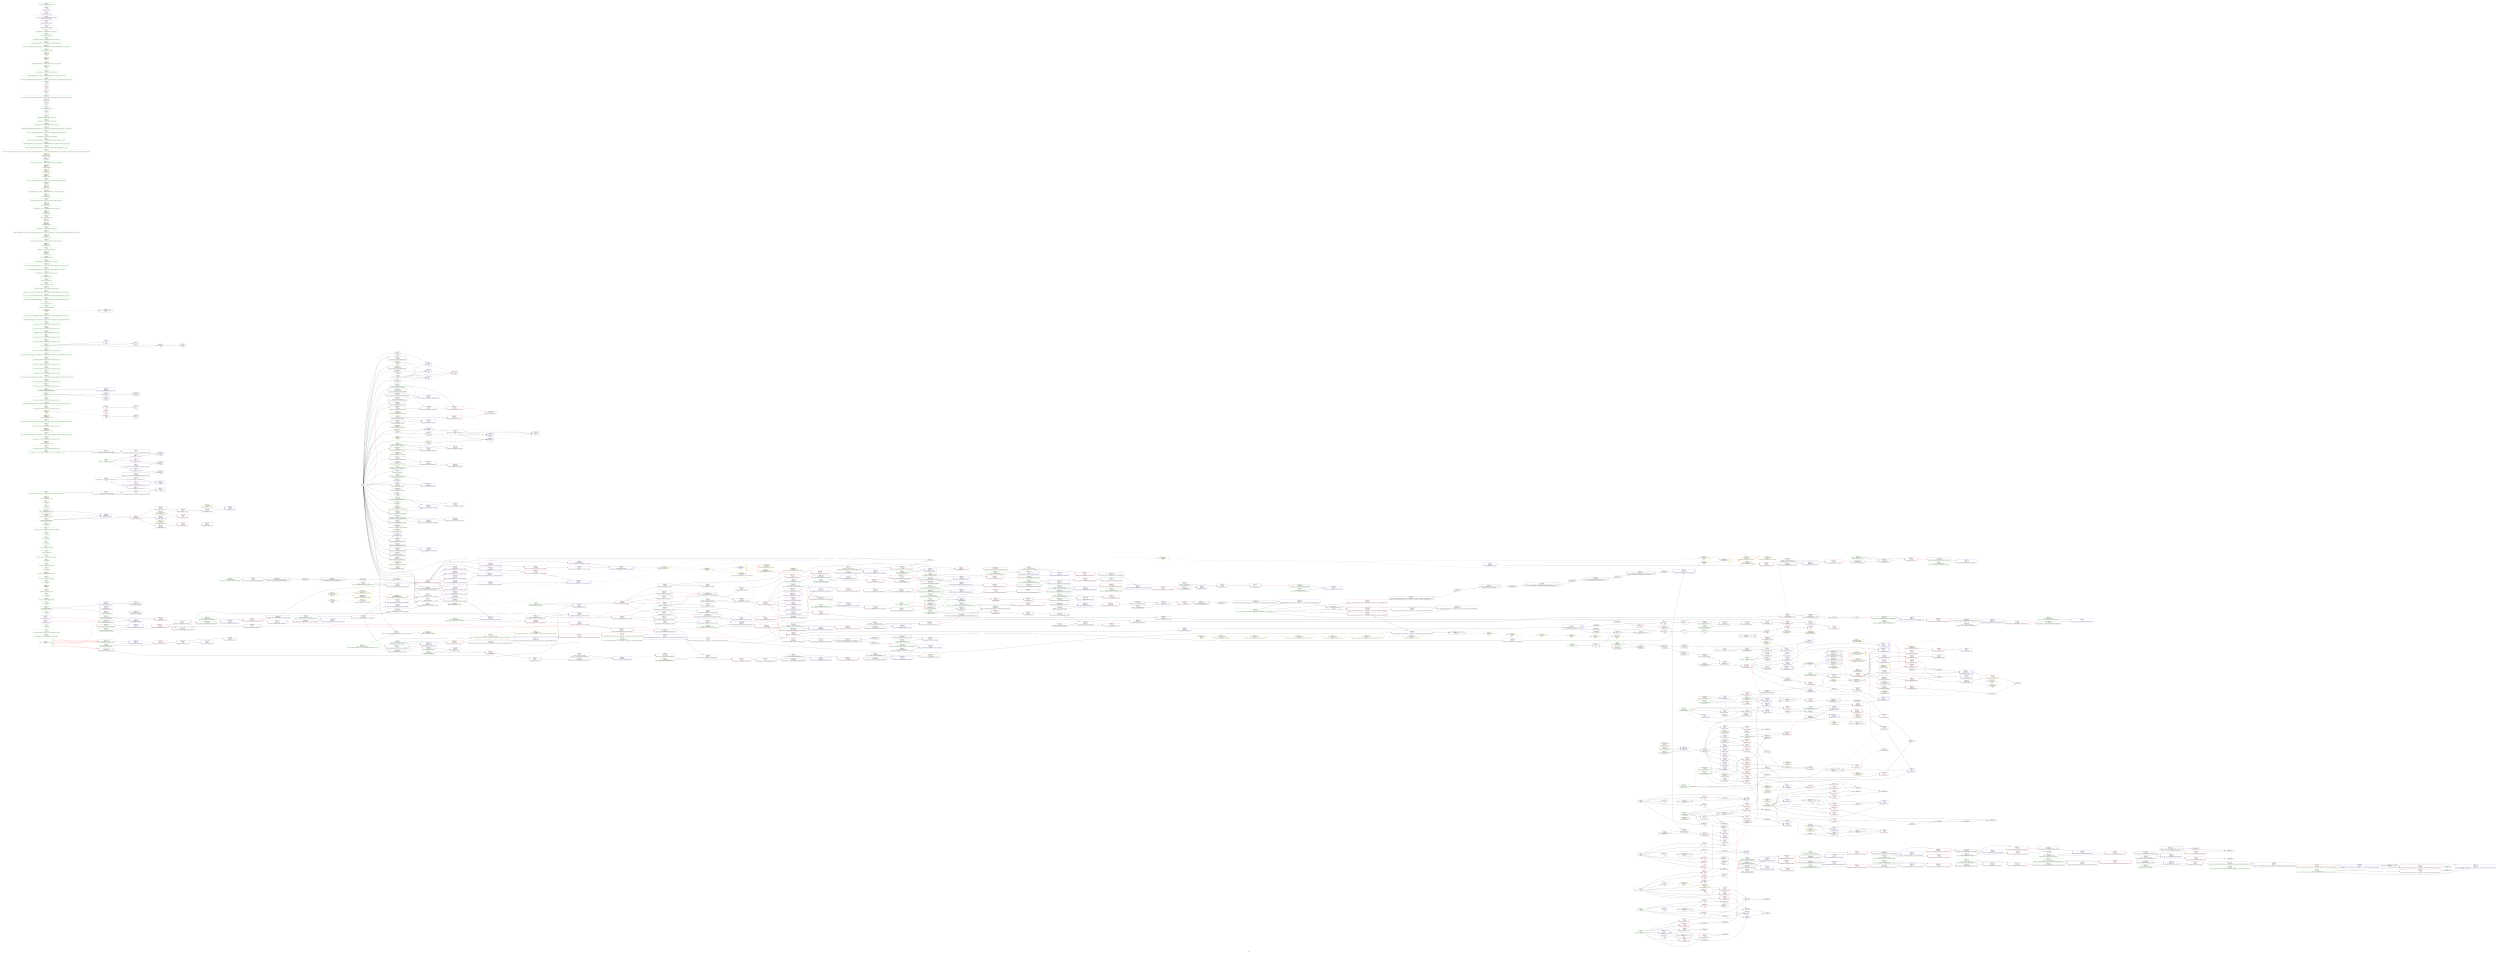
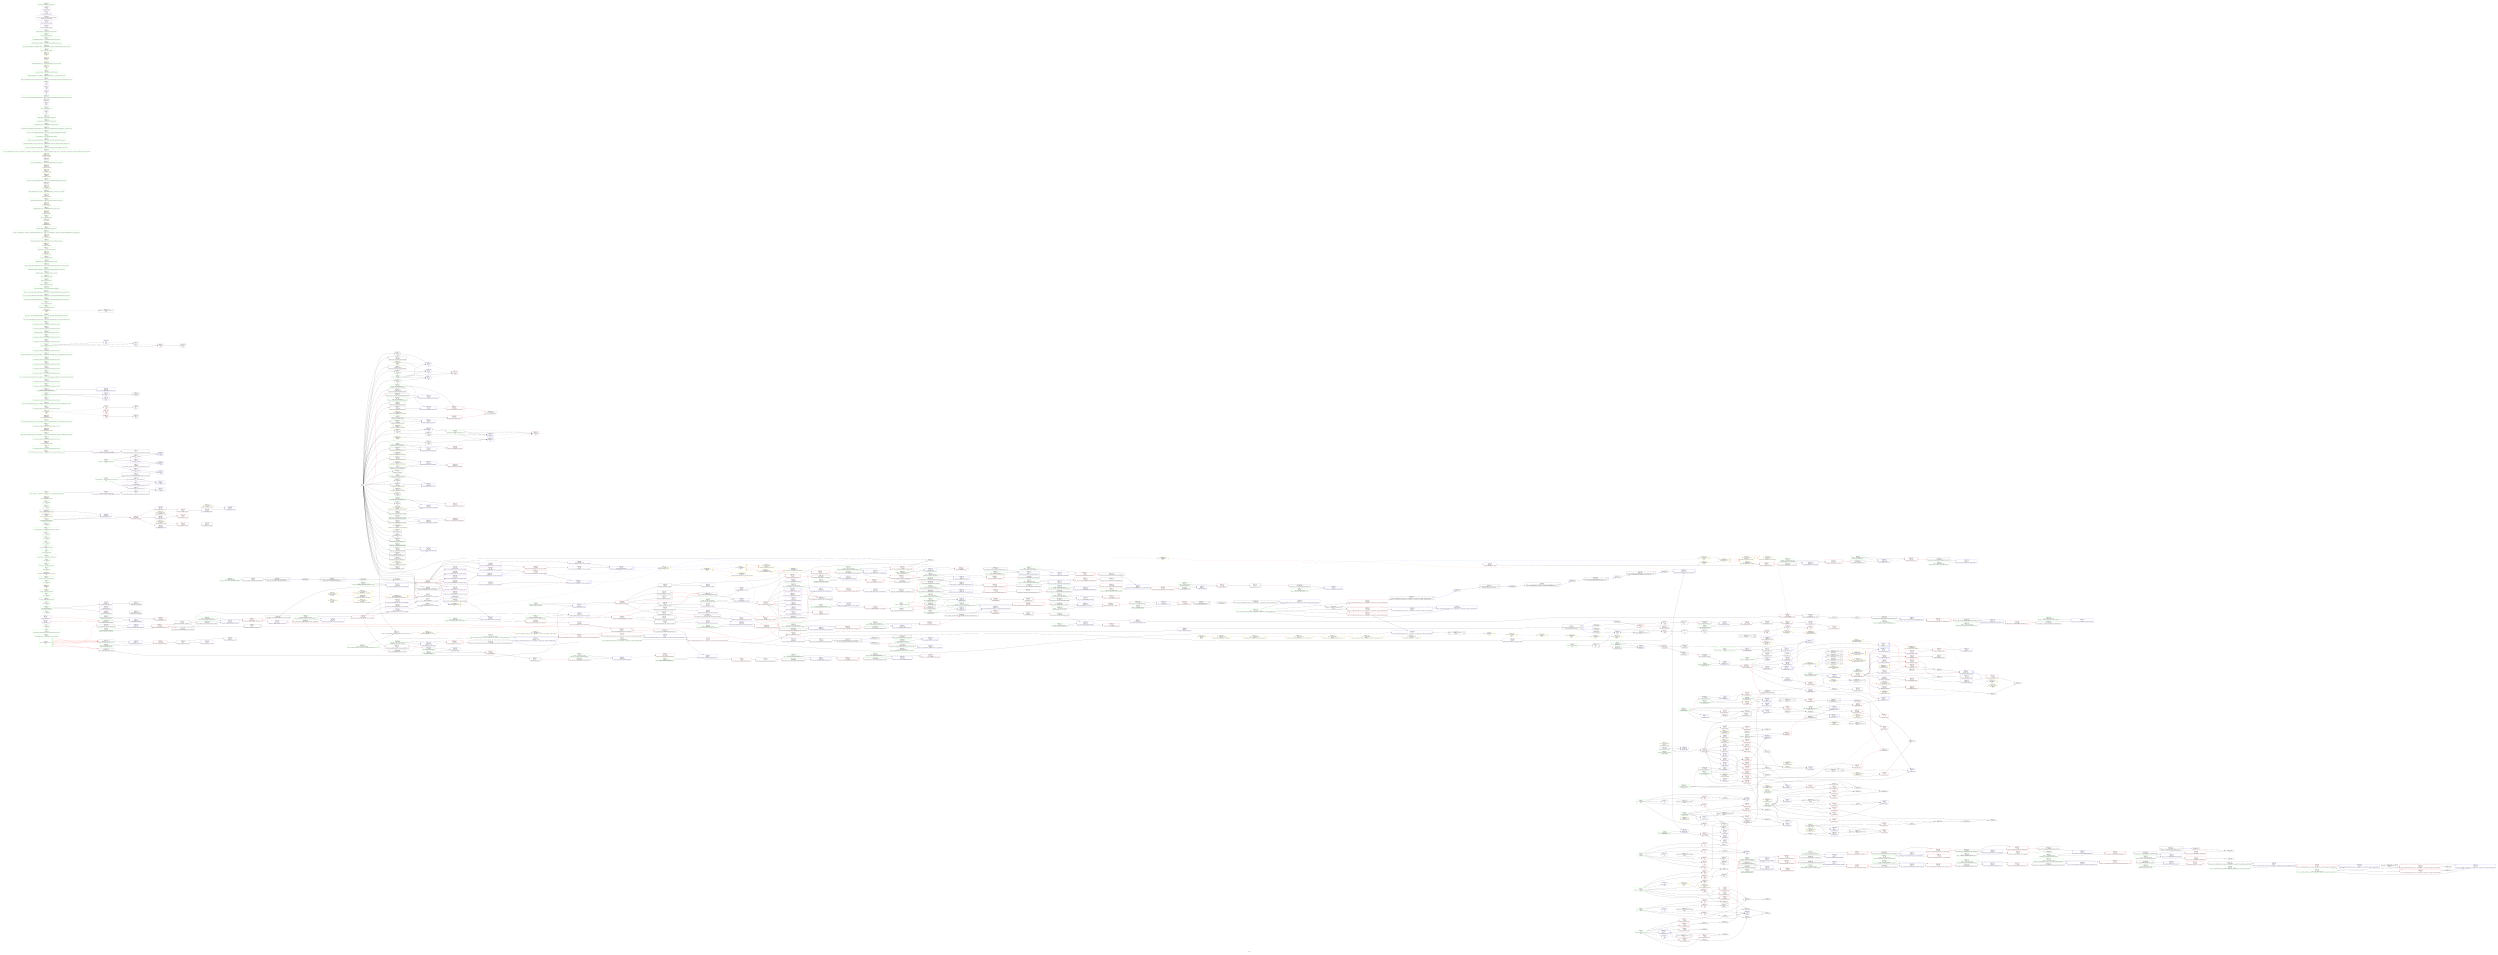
node "NodeID: 284": removed
node "NodeID: 470": added
